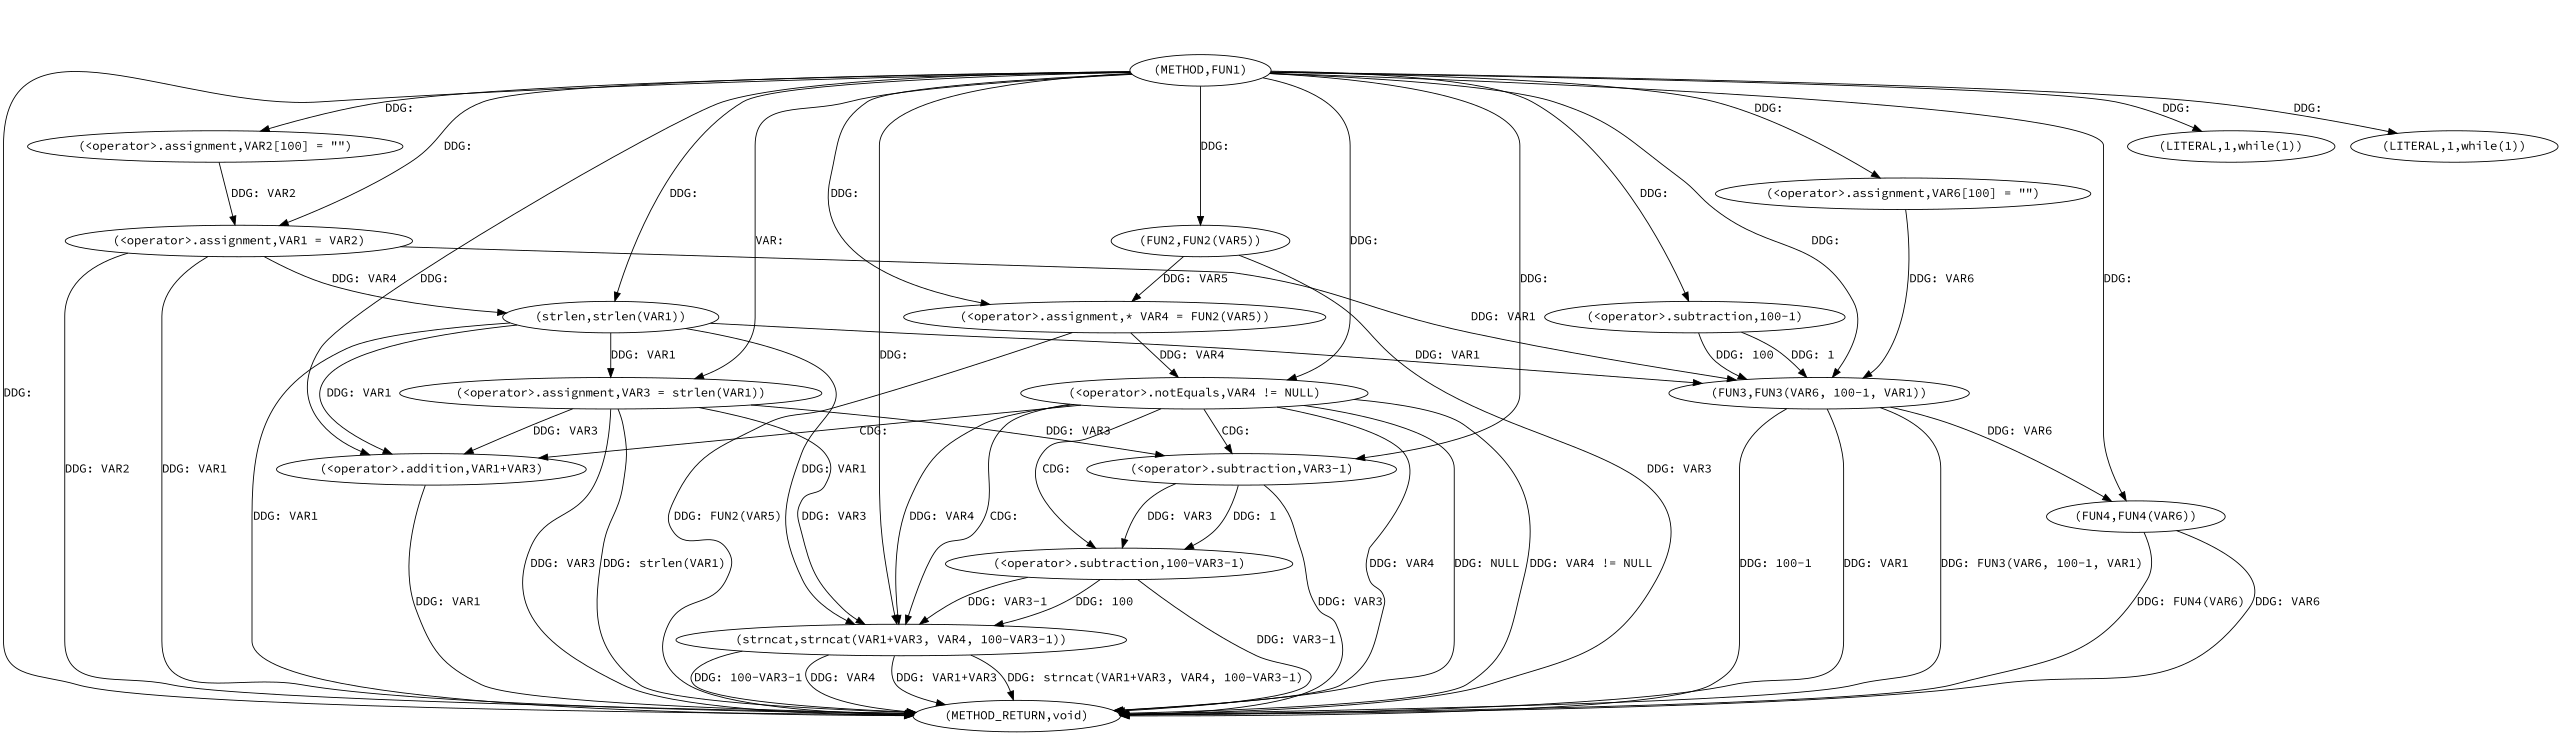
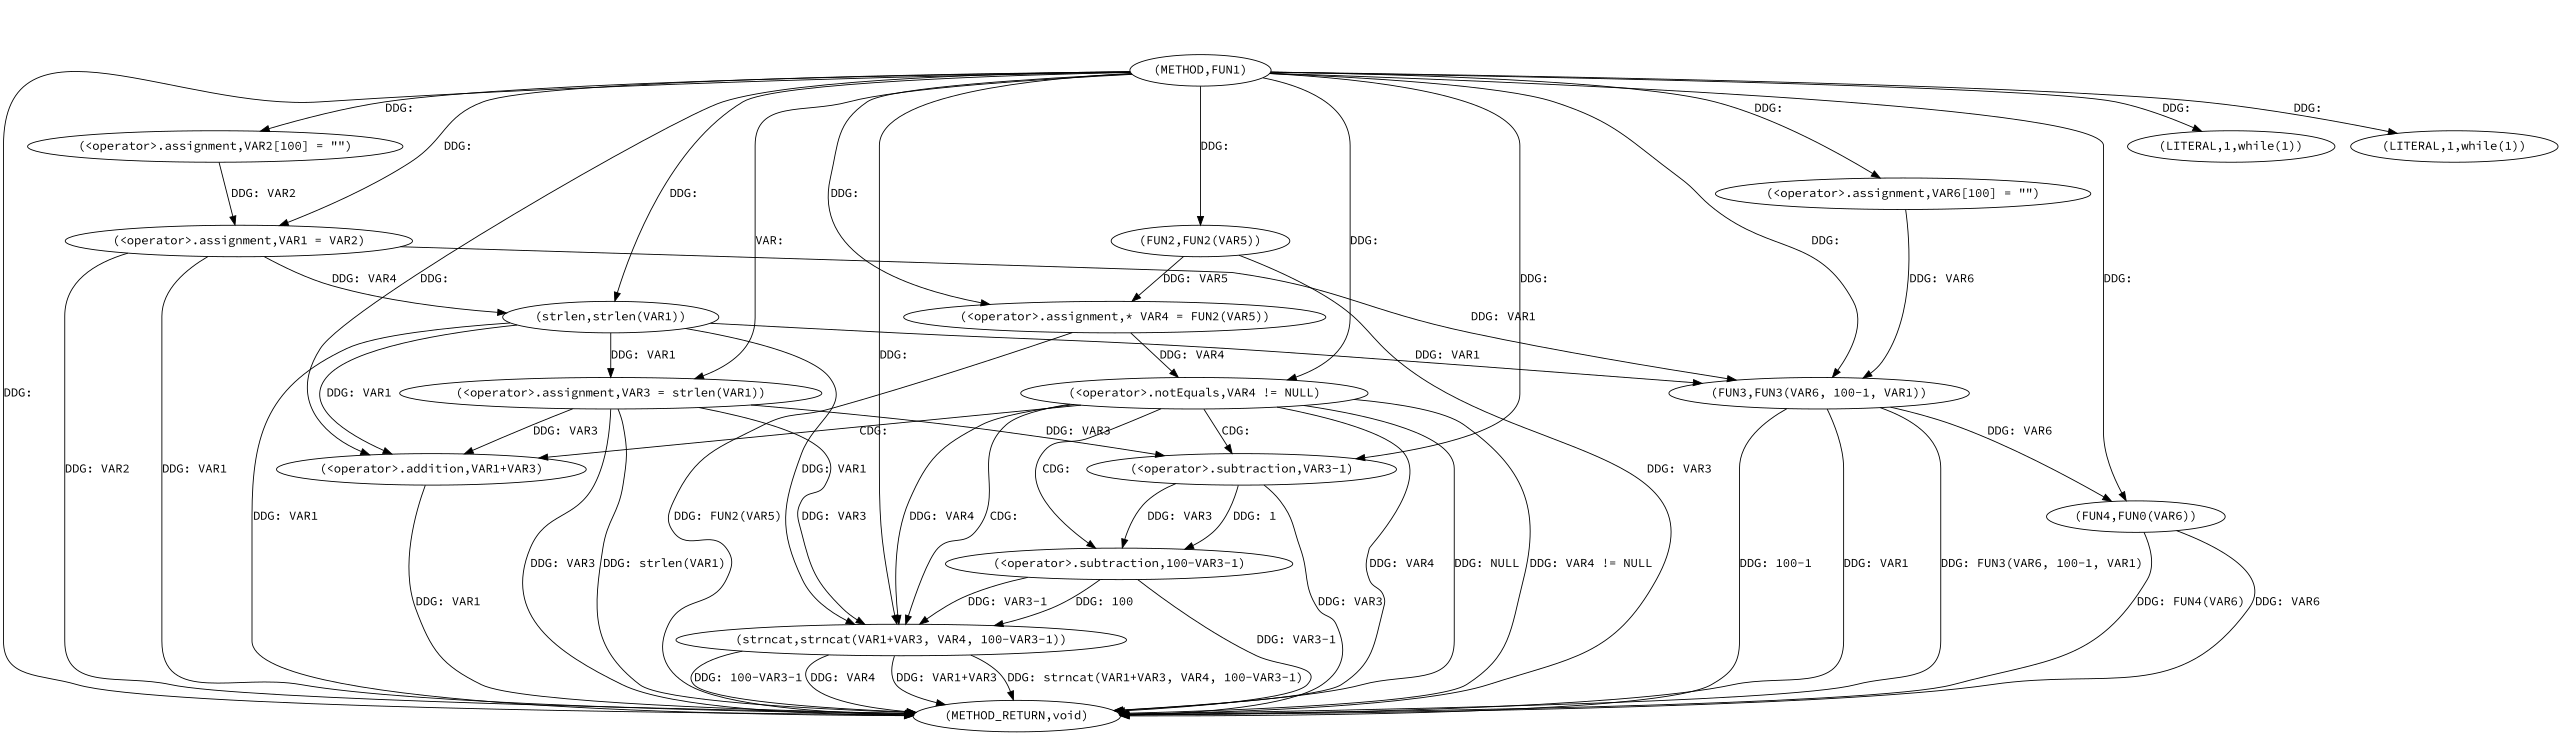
node "(<operator>.subtraction,100-1)": removed
node "(FUN4,FUN4(VAR6))": label "(FUN4,FUN4(VAR6))" -> "(FUN4,FUN0(VAR6))"
